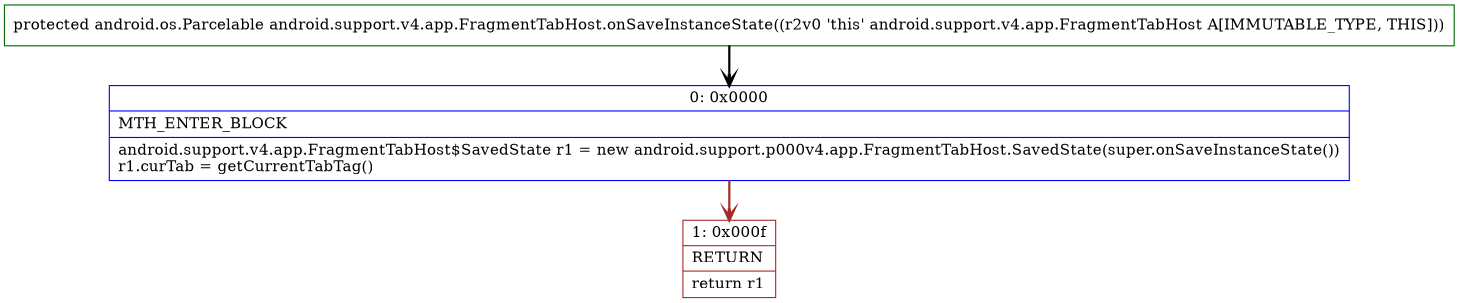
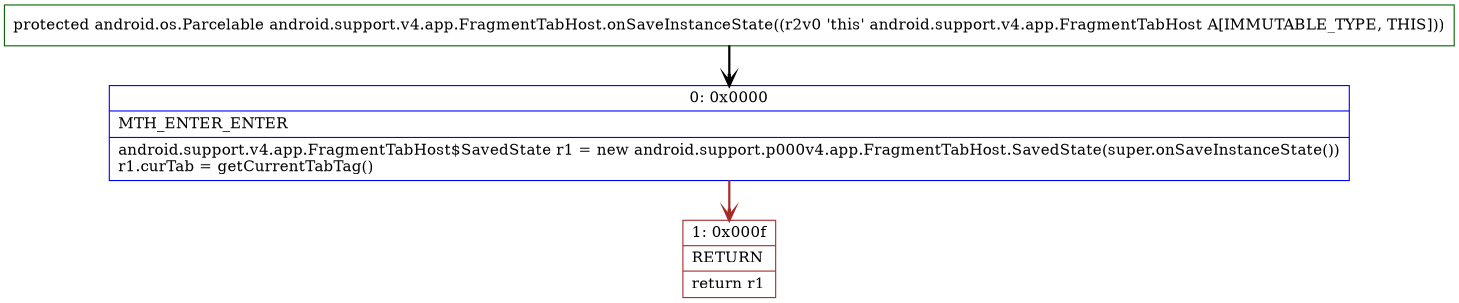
node "0: 0x0000": text "MTH_ENTER_BLOCK" -> "MTH_ENTER_ENTER"
